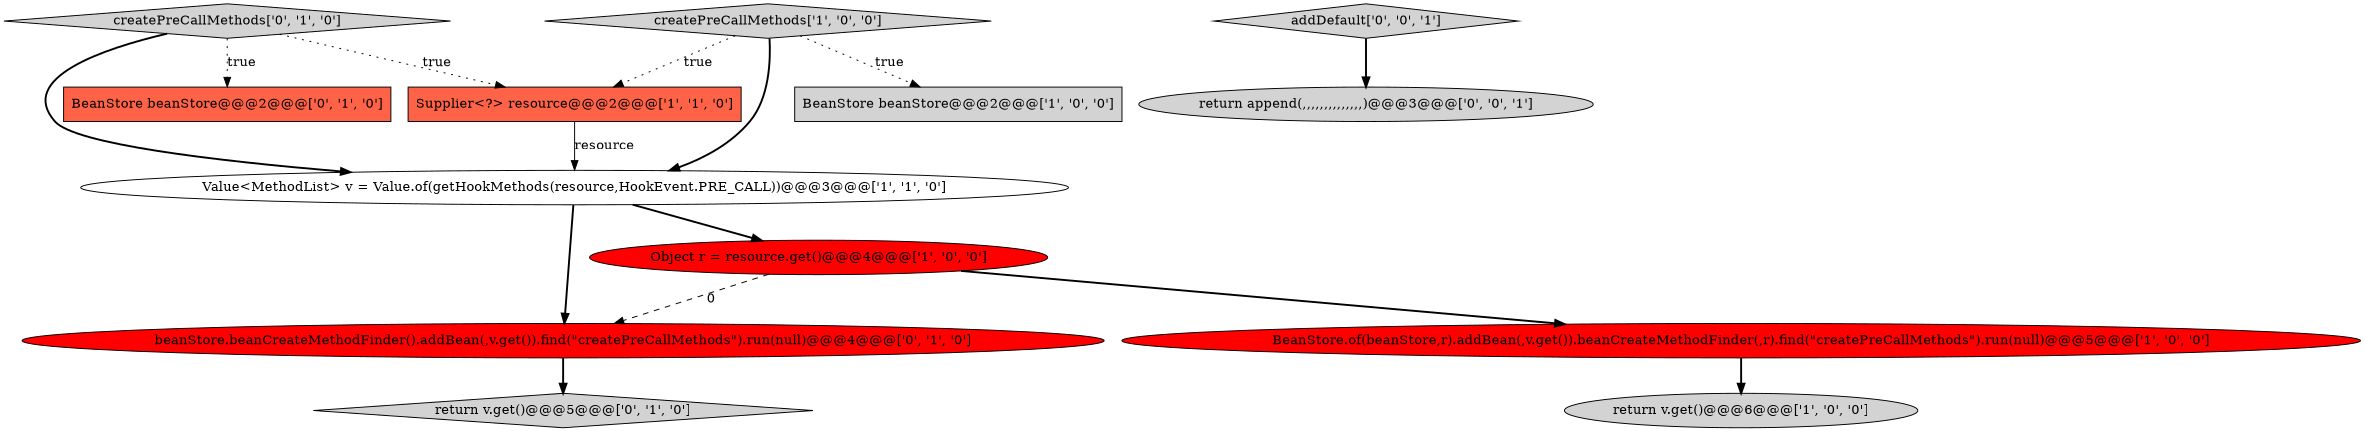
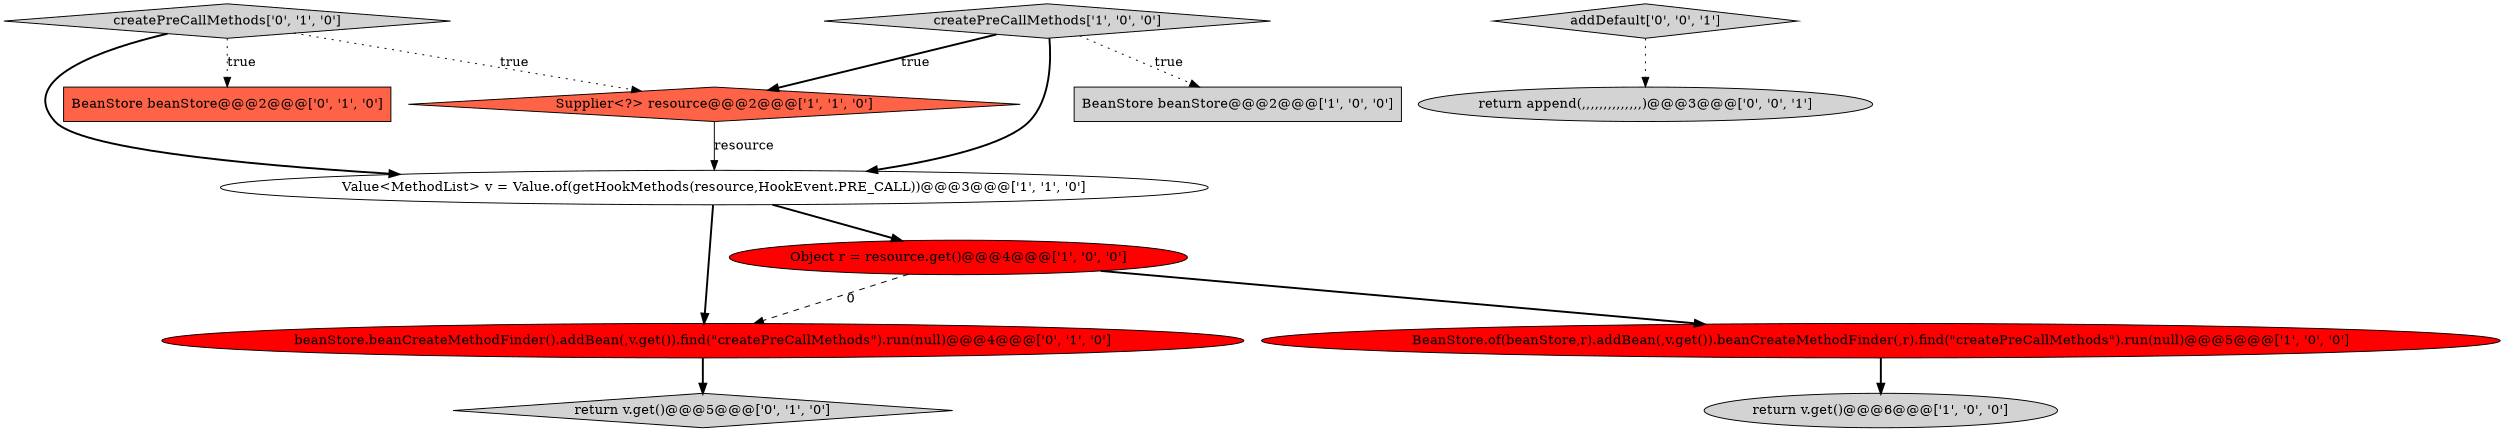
edge "addDefault['0', '0', '1']" -> "return append(,,,,,,,,,,,,,,)@@@3@@@['0', '0', '1']": style bold -> dotted
edge "createPreCallMethods['1', '0', '0']" -> "Supplier<?> resource@@@2@@@['1', '1', '0']": style dotted -> bold
node "Supplier<?> resource@@@2@@@['1', '1', '0']": shape box -> diamond
